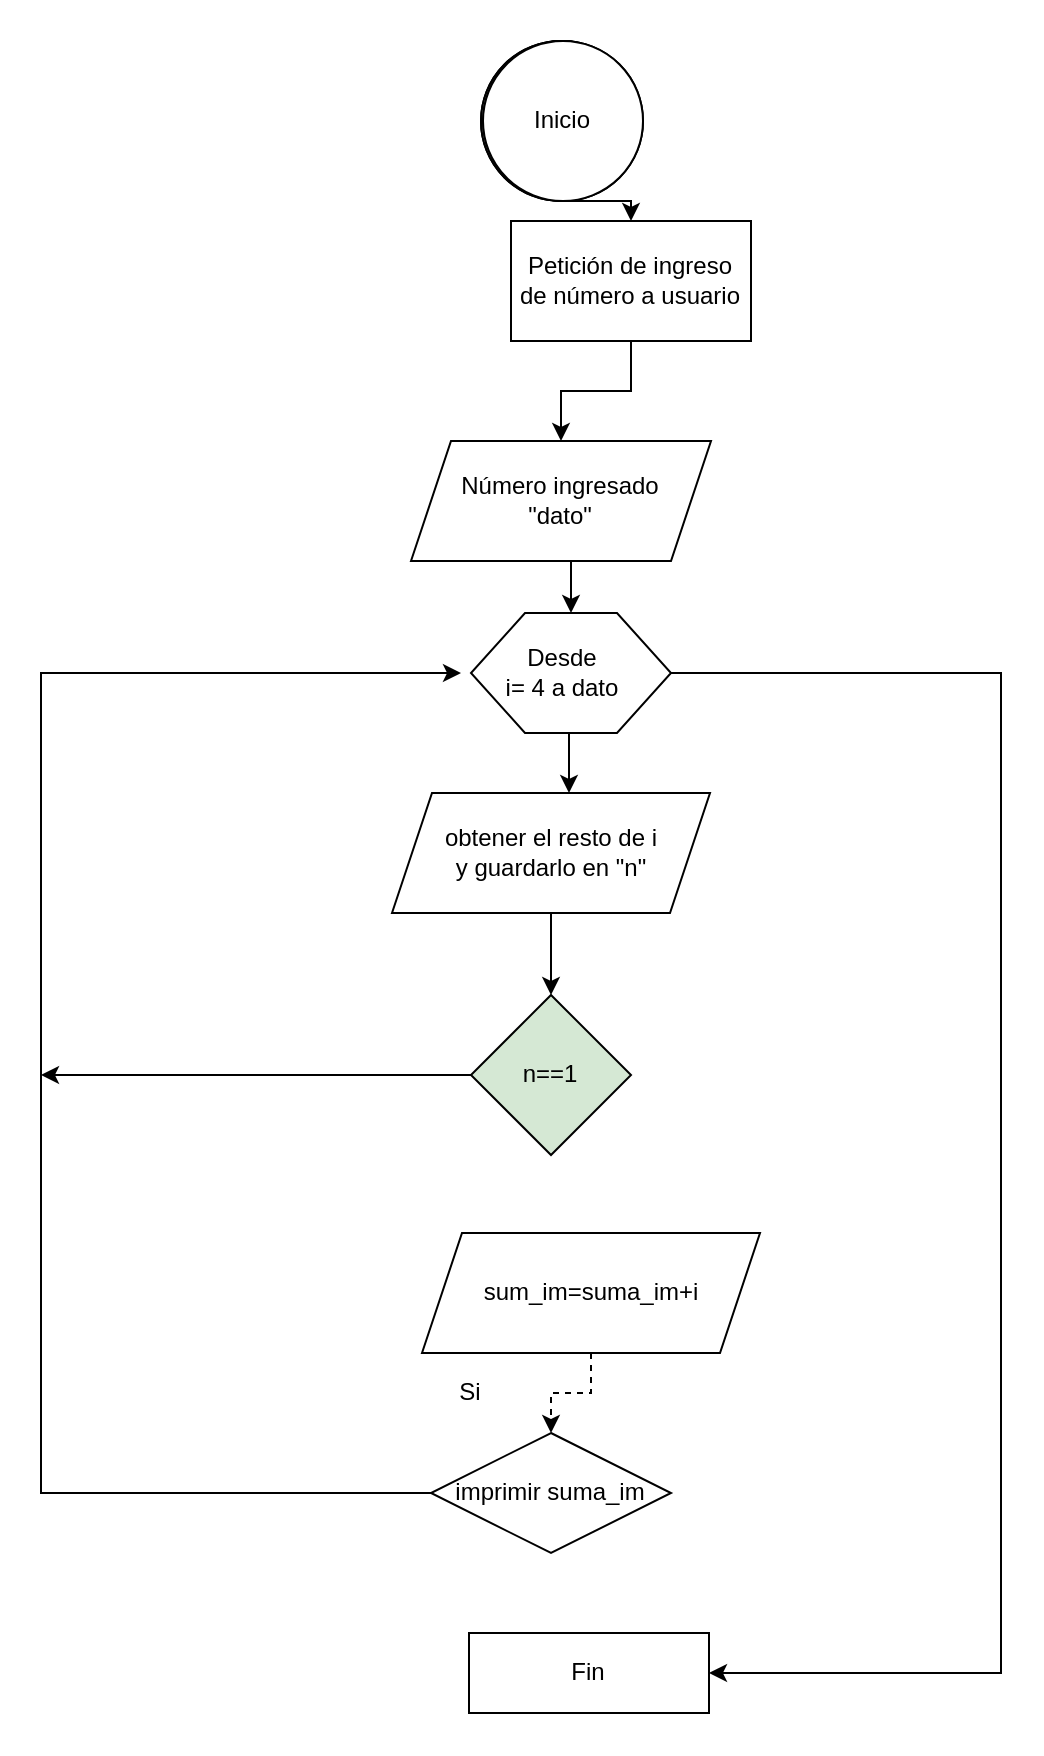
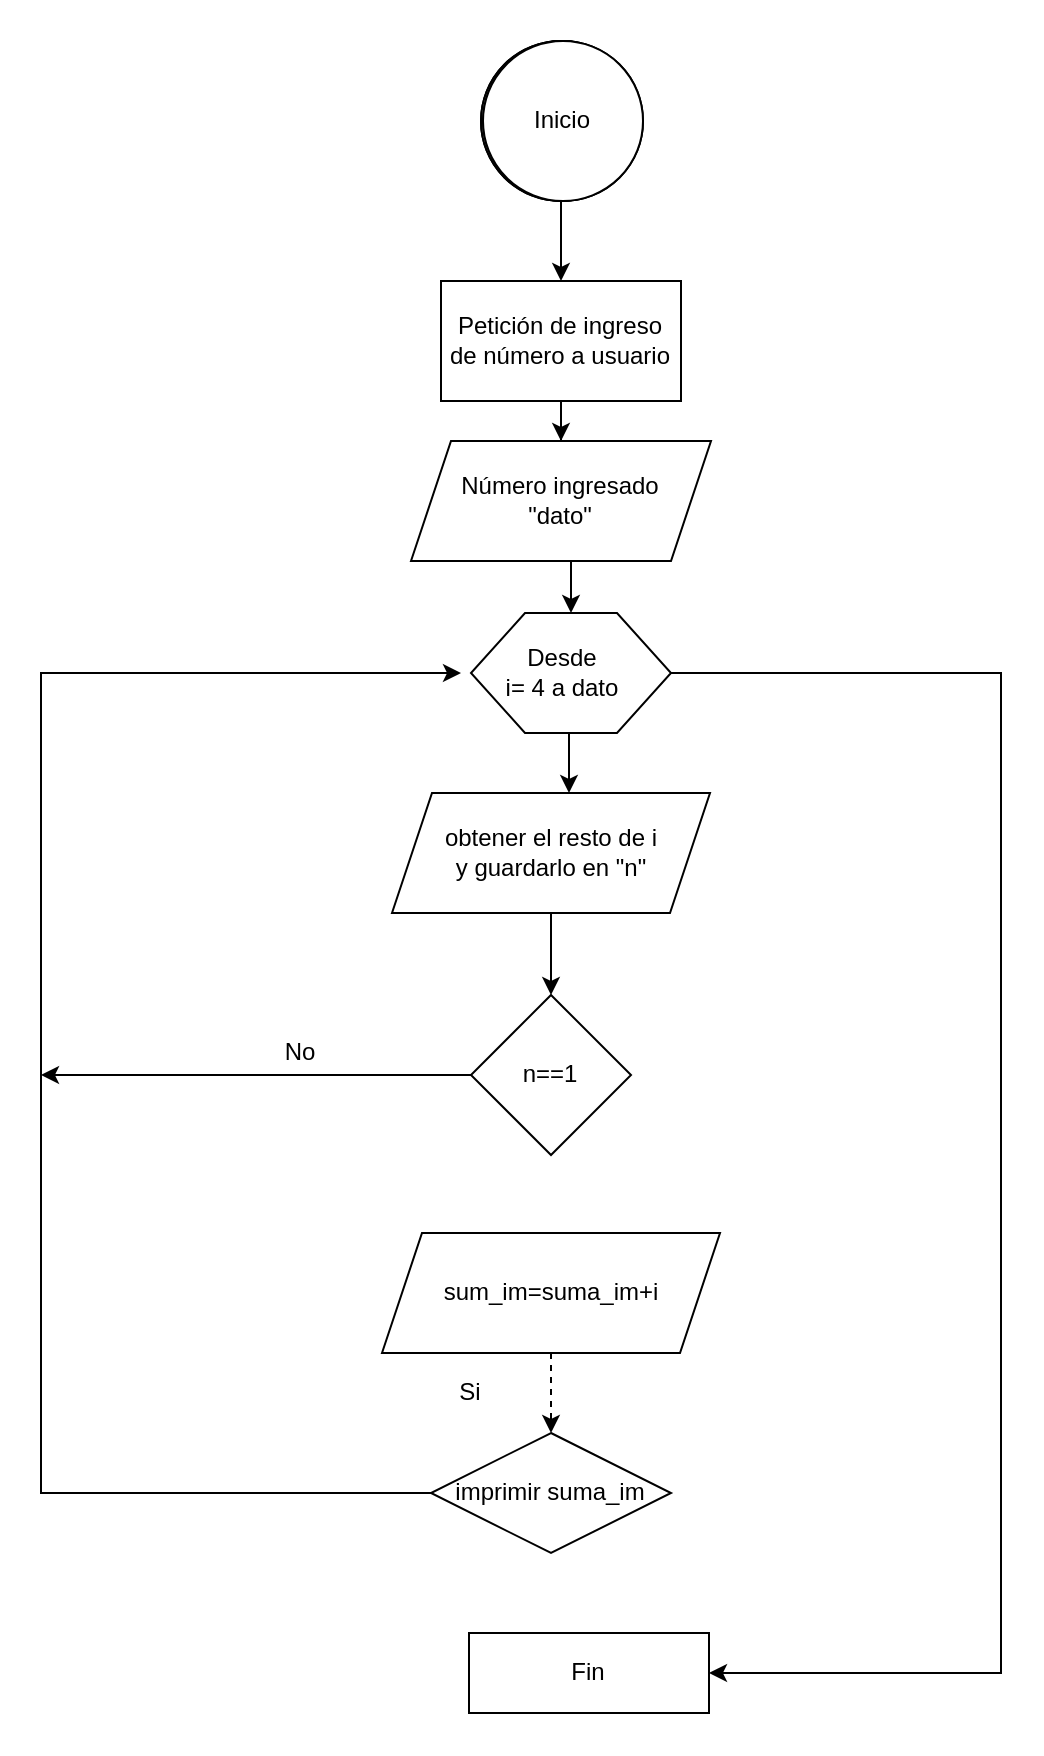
node "Petición de ingreso de número a usuario": moved (631, 281) -> (561, 341)
node "No": added
node "n==1": fillcolor #d5e8d4 -> #ffffff
node "sum_im=suma_im+i": moved (591, 1293) -> (551, 1293)
